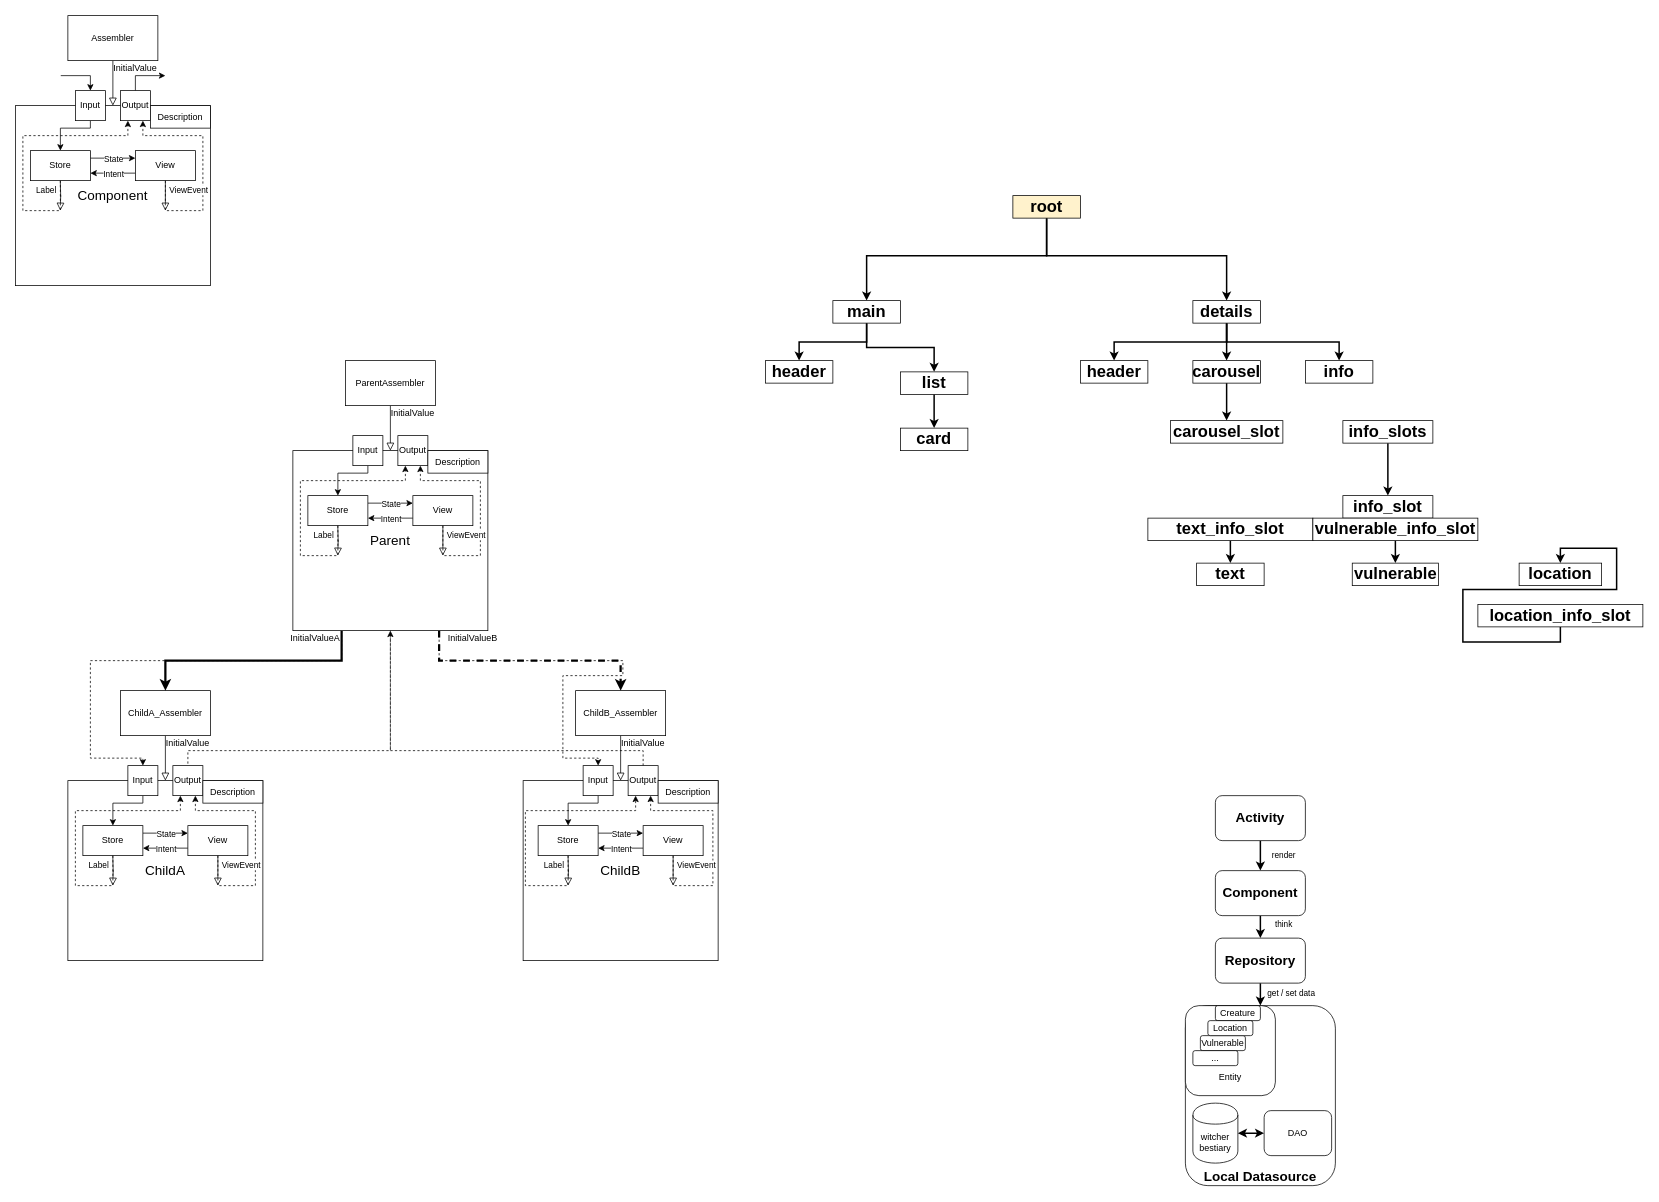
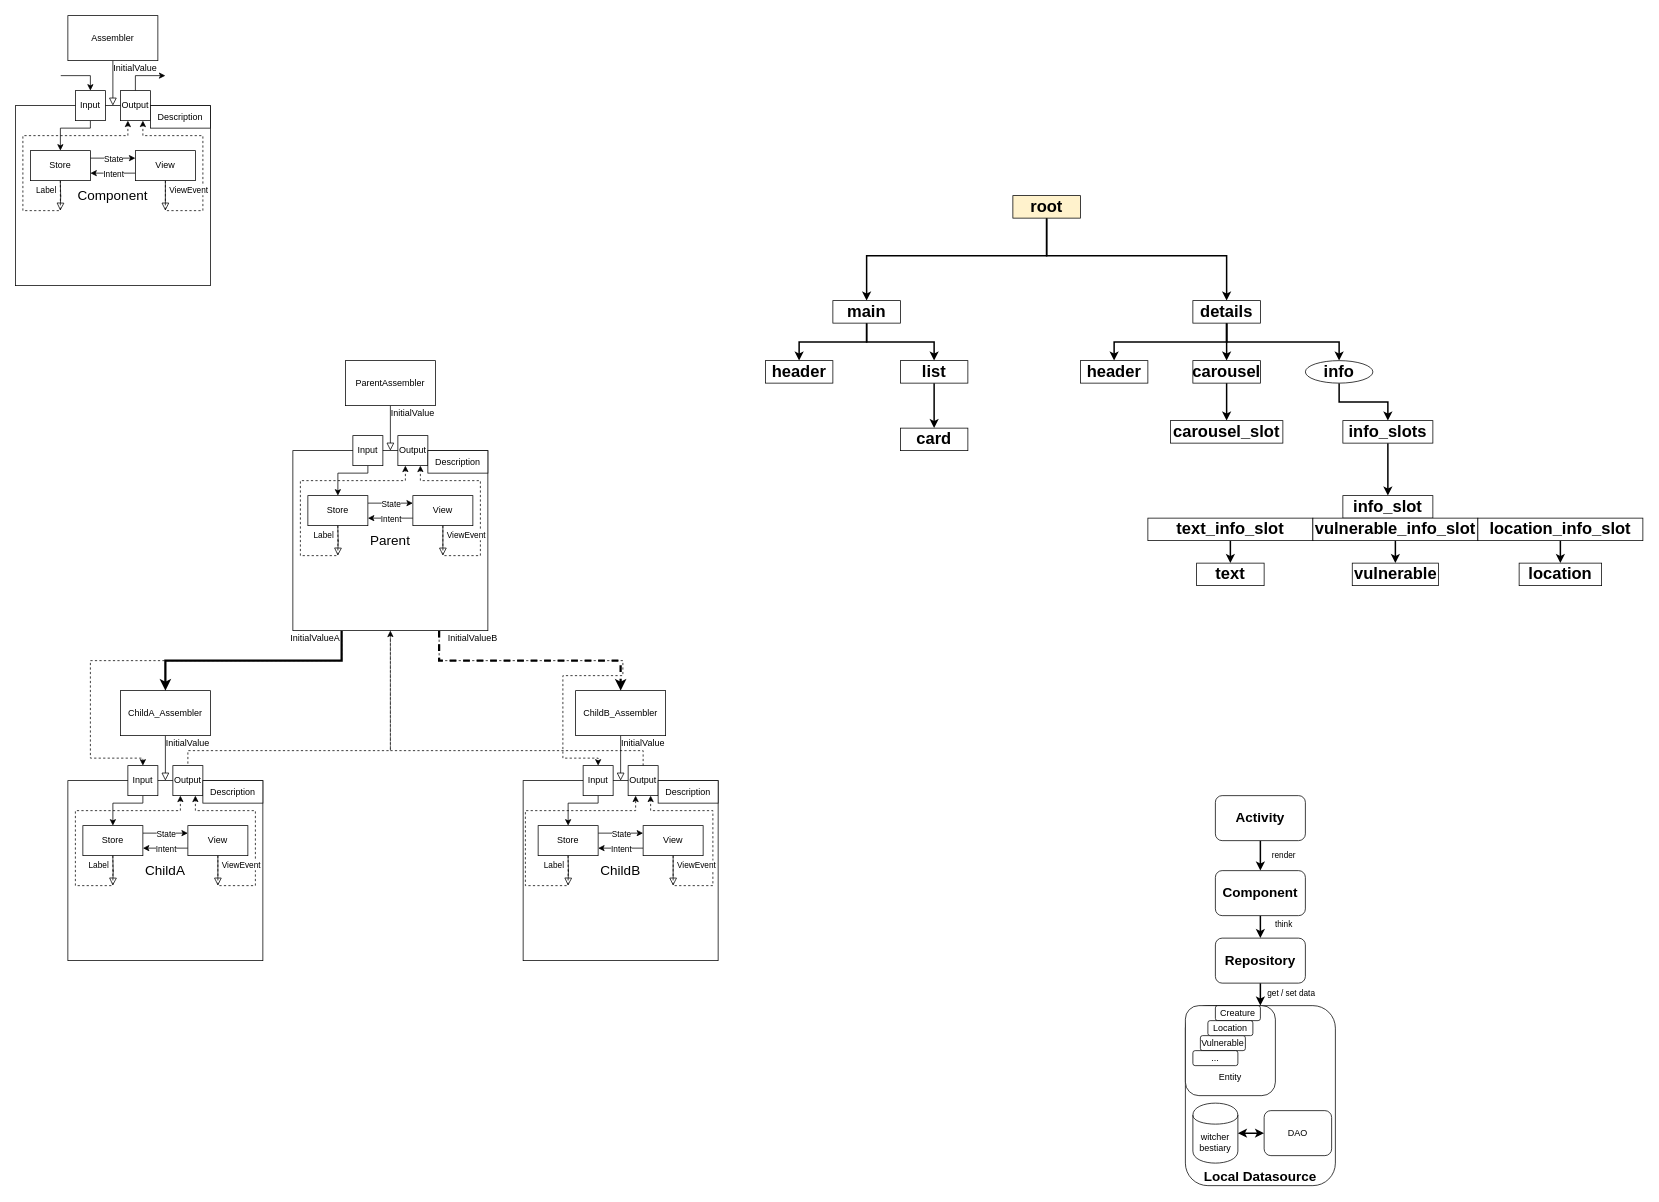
node "info": shape rectangle -> ellipse
node "list": moved (934, 383) -> (934, 372)
edge "info" -> "info_slots": added
node "location_info_slot": moved (1560, 615) -> (1560, 529)
